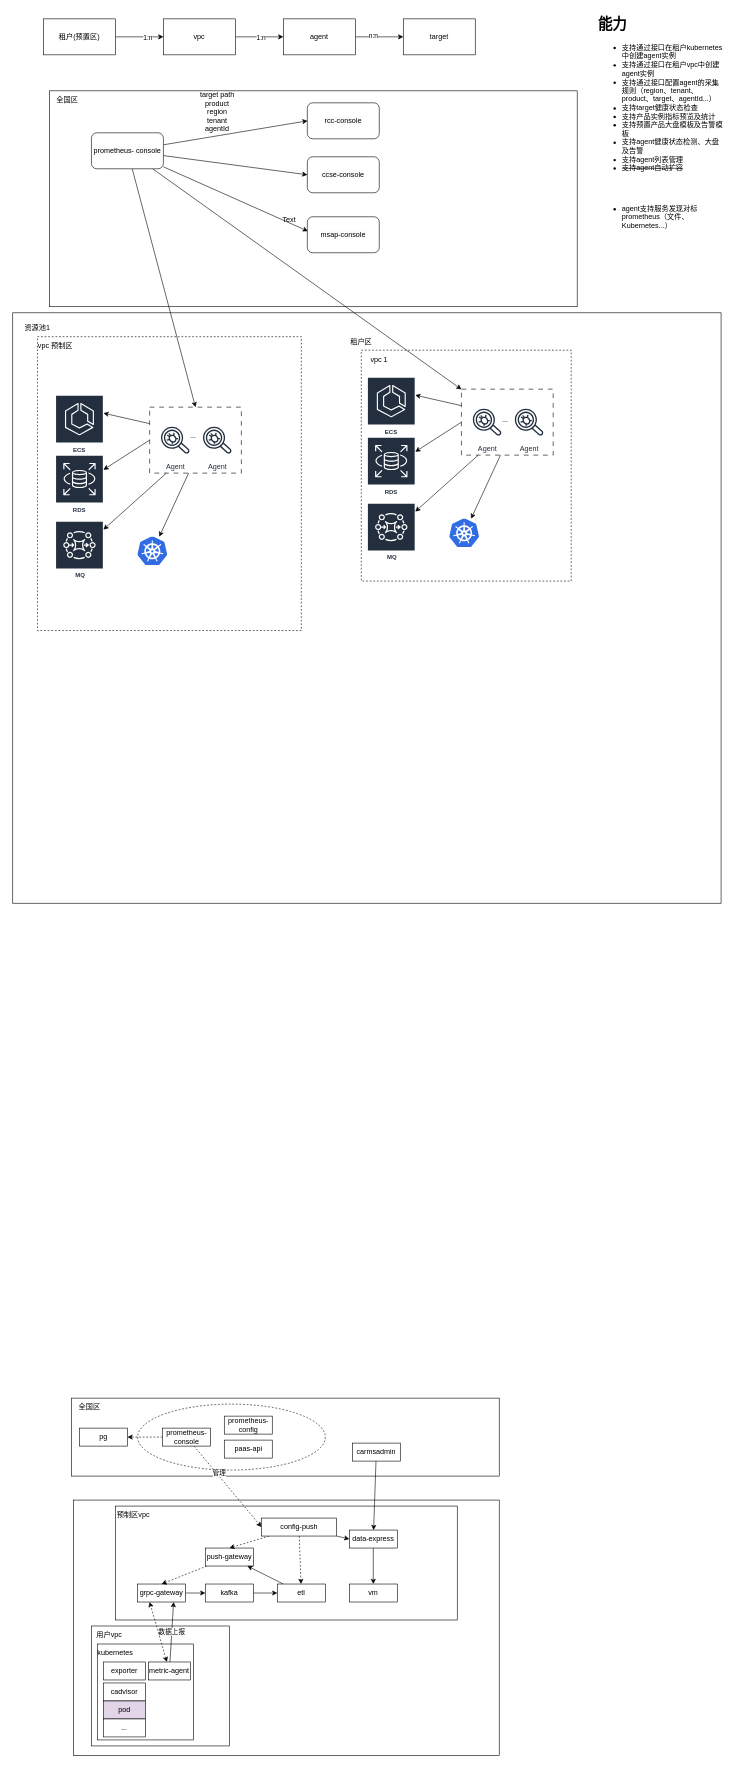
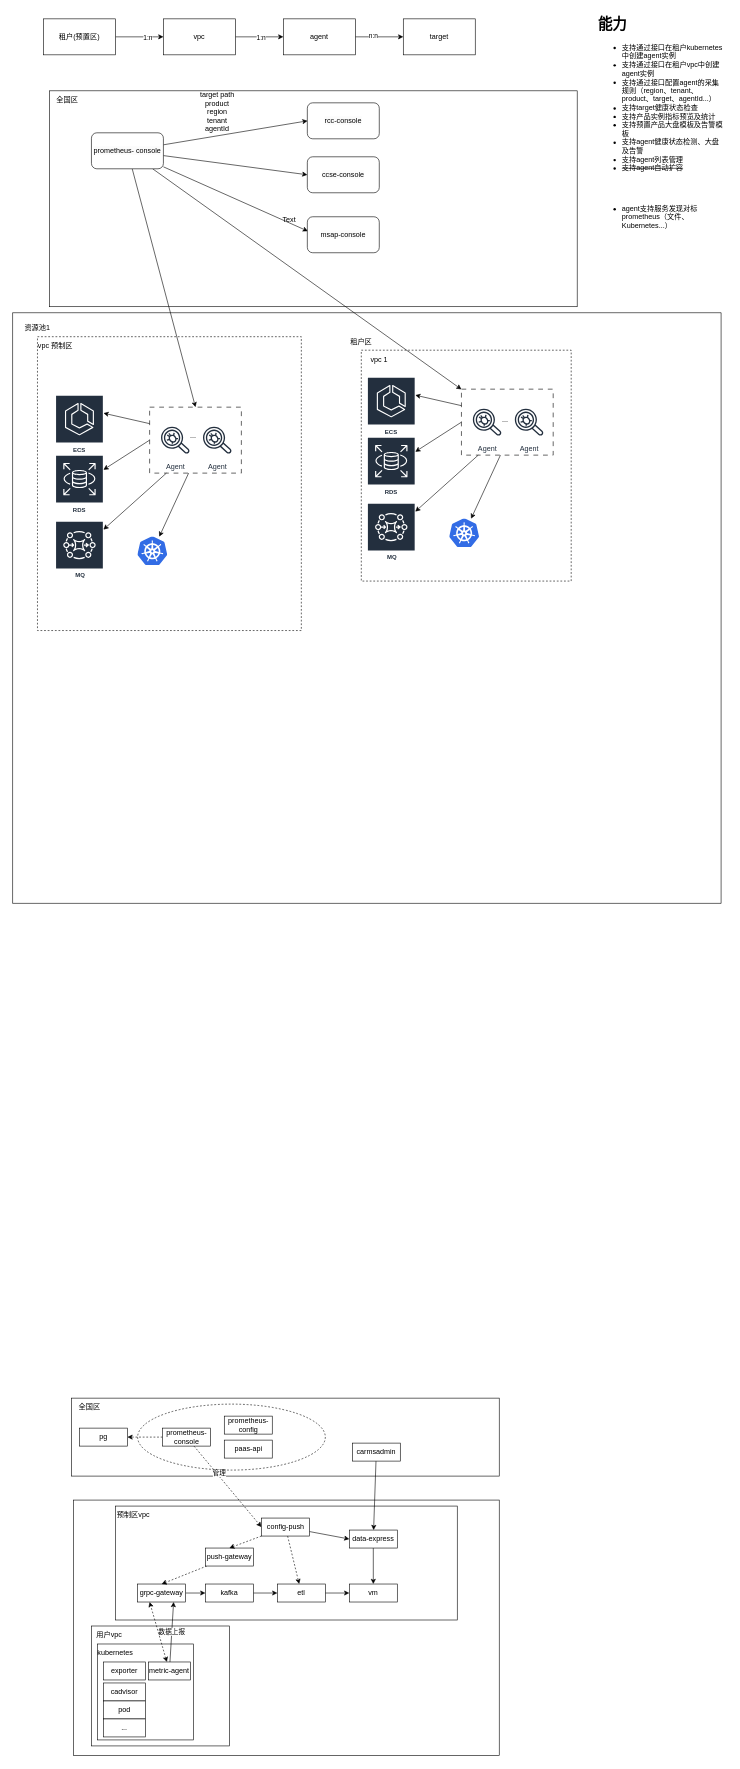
node "config-push": size 75x18 -> 48x18
edge "etl" -> "push-gateway": now "etl" -> "vm"
node "pod": fillcolor #e1d5e7 -> #ffffff
